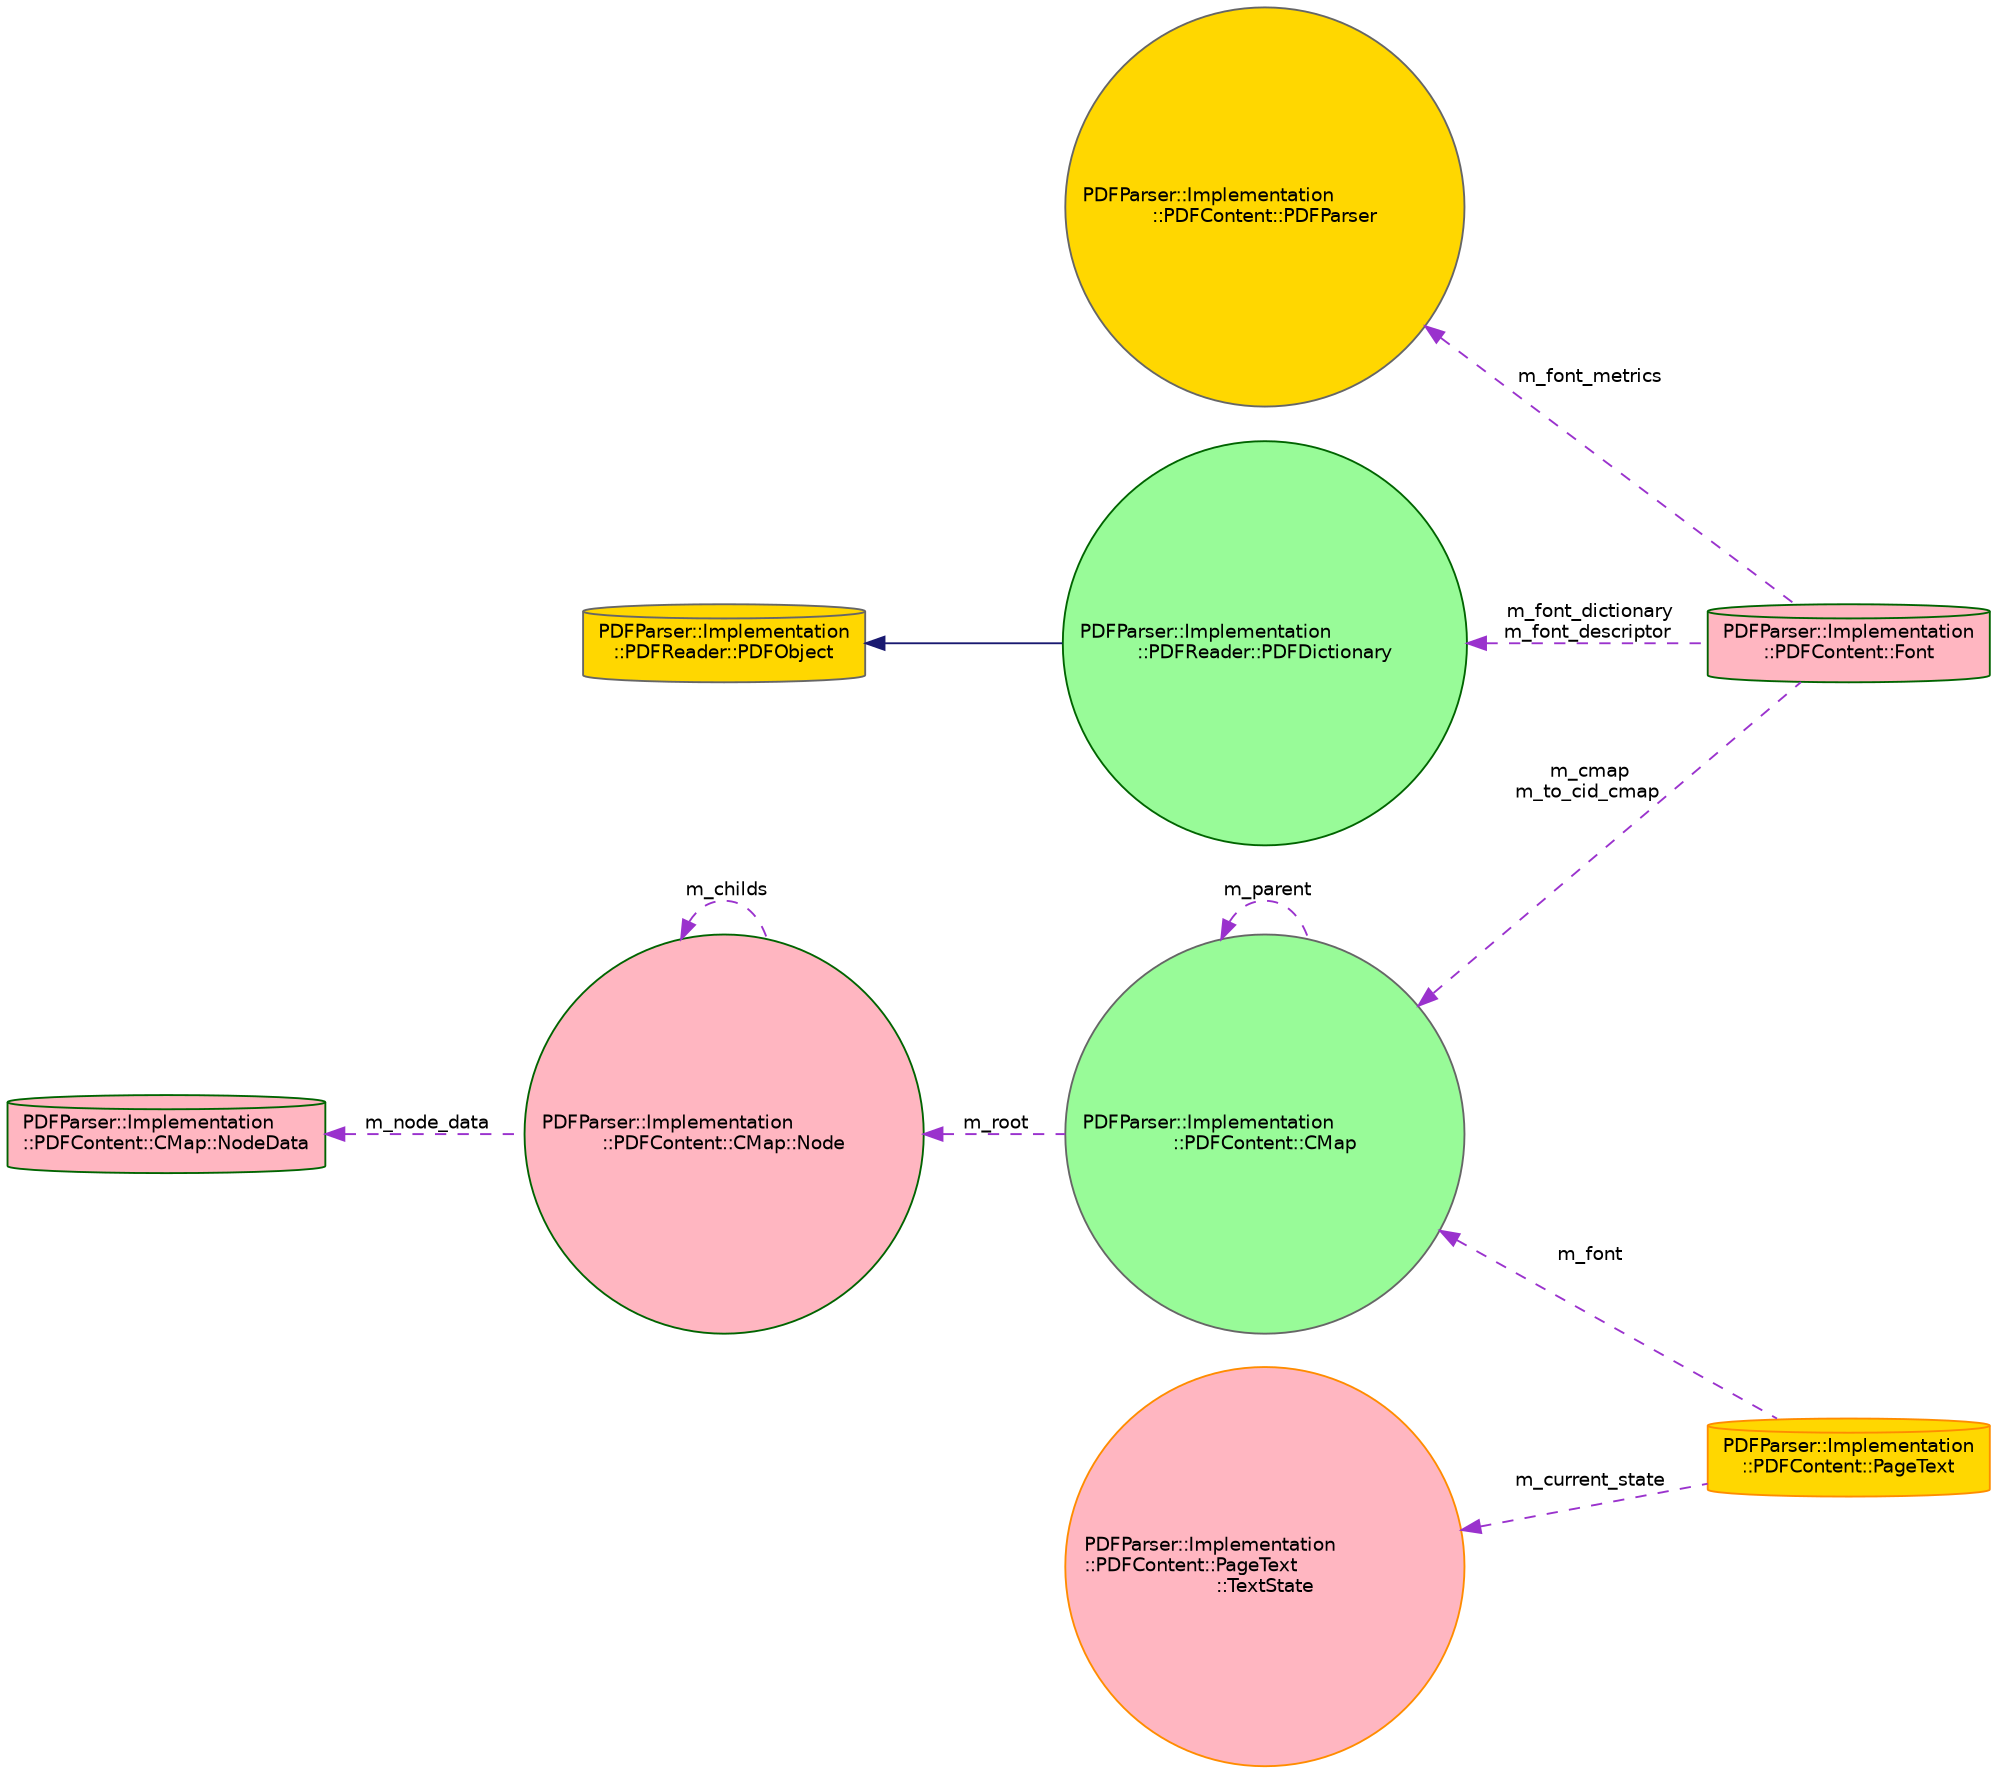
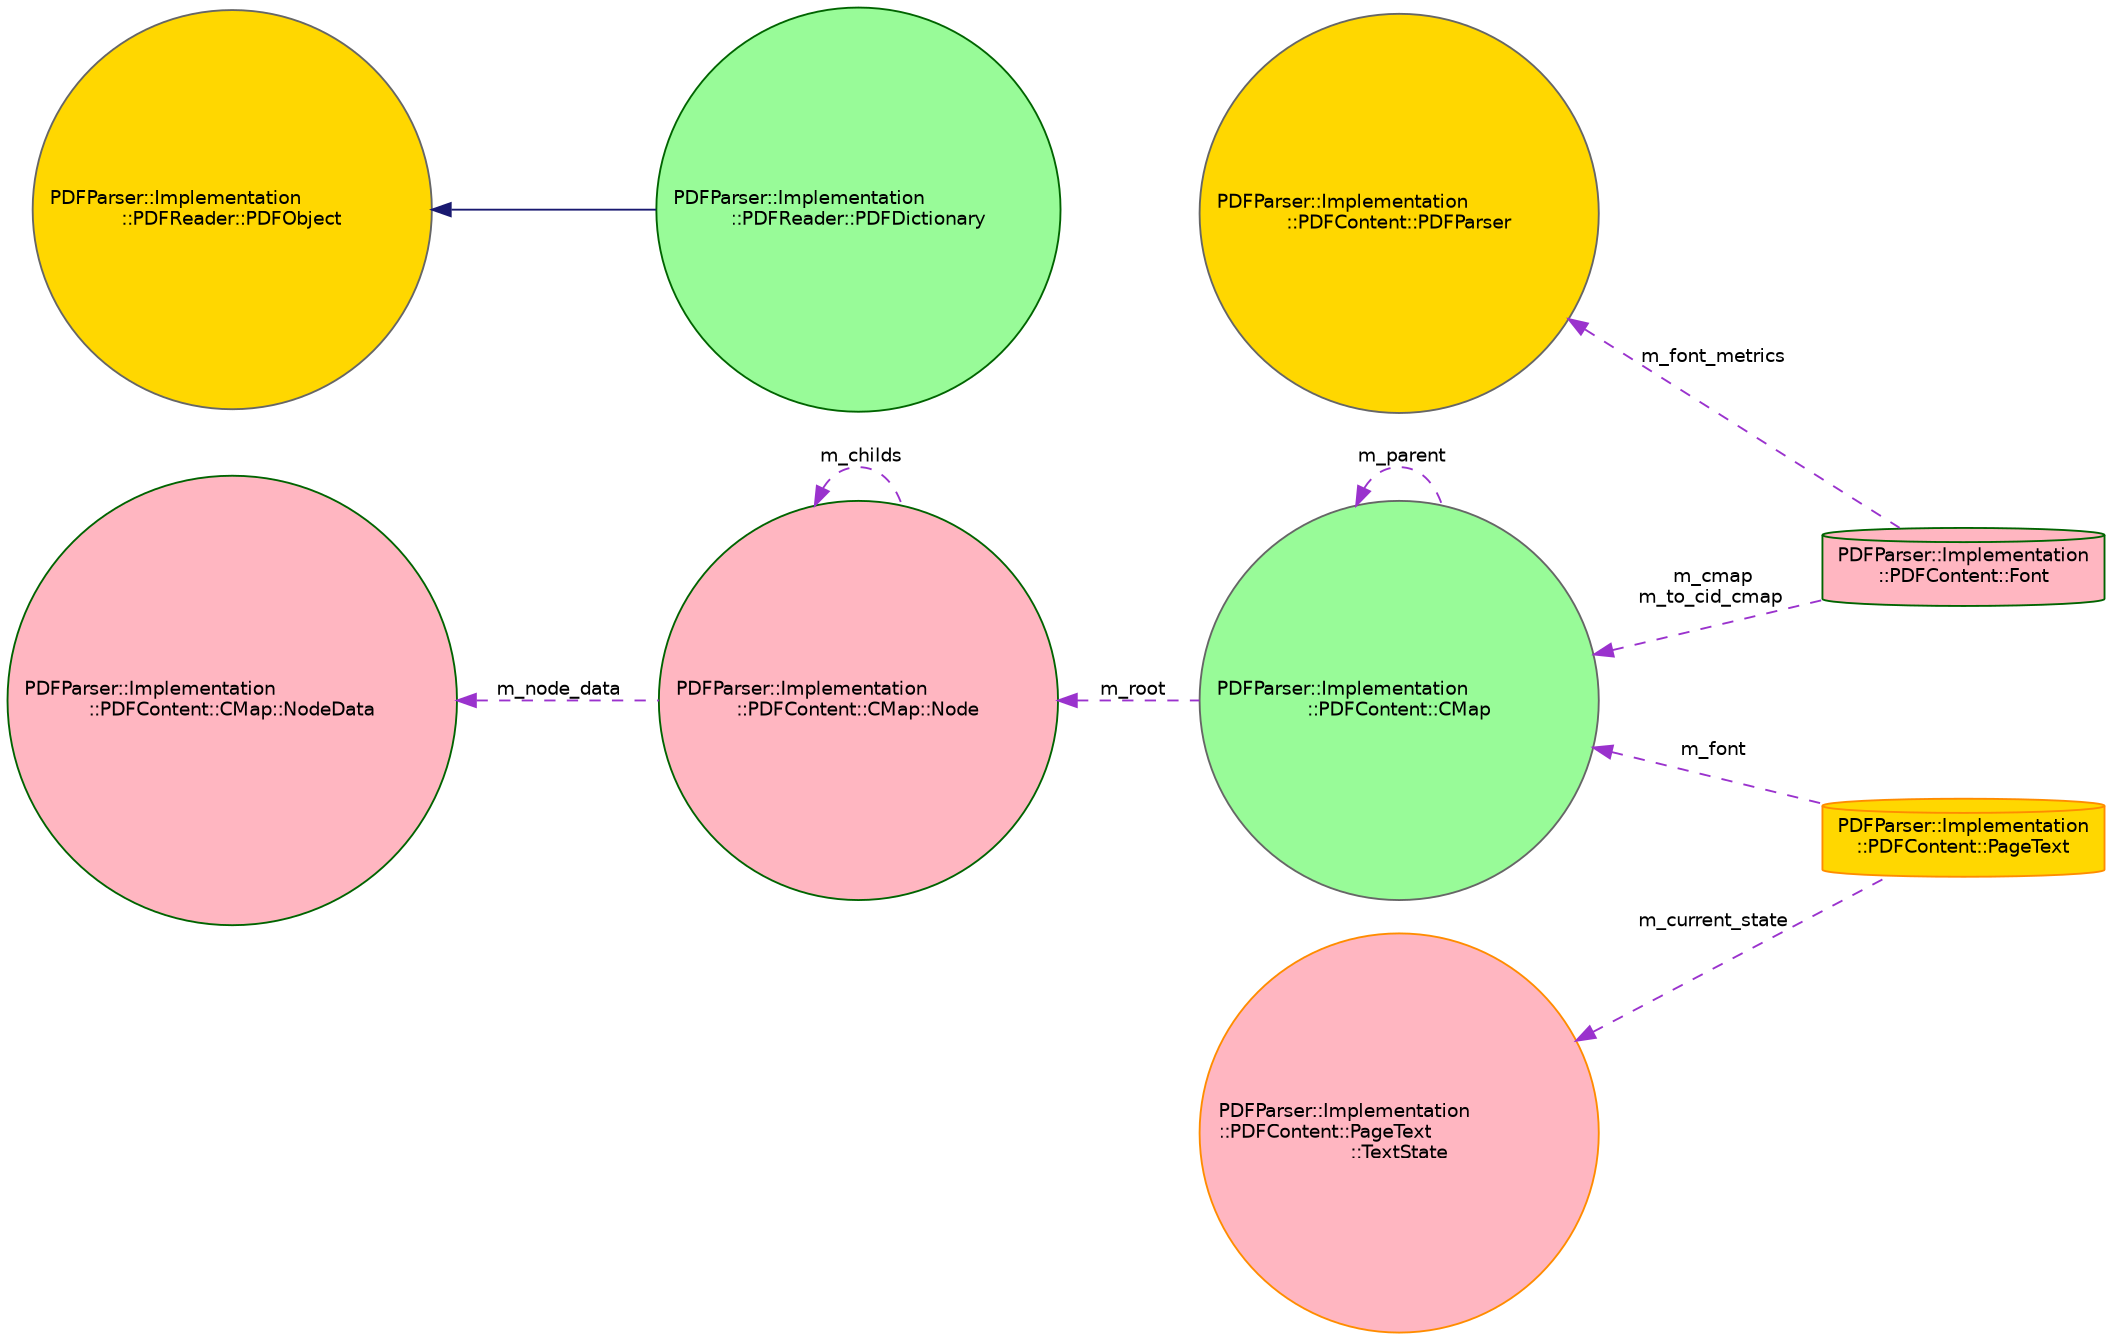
node "PDFParser::Implementation ::PDFReader::PDFObject": shape cylinder -> circle
edge "PDFParser::Implementation ::PDFContent::Font" -> "PDFParser::Implementation ::PDFReader::PDFDictionary": removed, label "m_font_dictionary m_font_descriptor"
node "PDFParser::Implementation ::PDFContent::CMap::NodeData": shape cylinder -> circle
